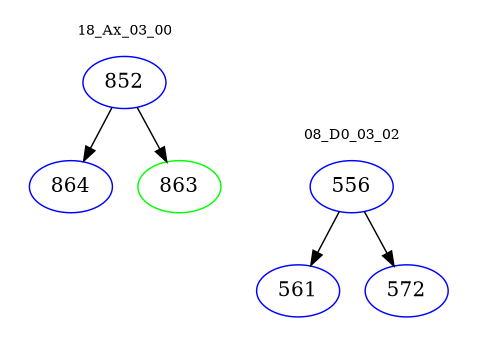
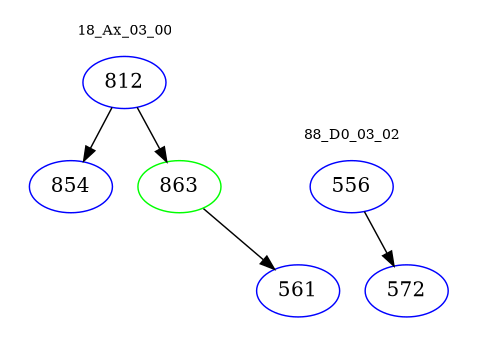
node "852": label "852" -> "812"
cluster "08_D0_03_02": label "08_D0_03_02" -> "88_D0_03_02"
node "864": label "864" -> "854"
edge "556" -> "561": now "863" -> "561"
